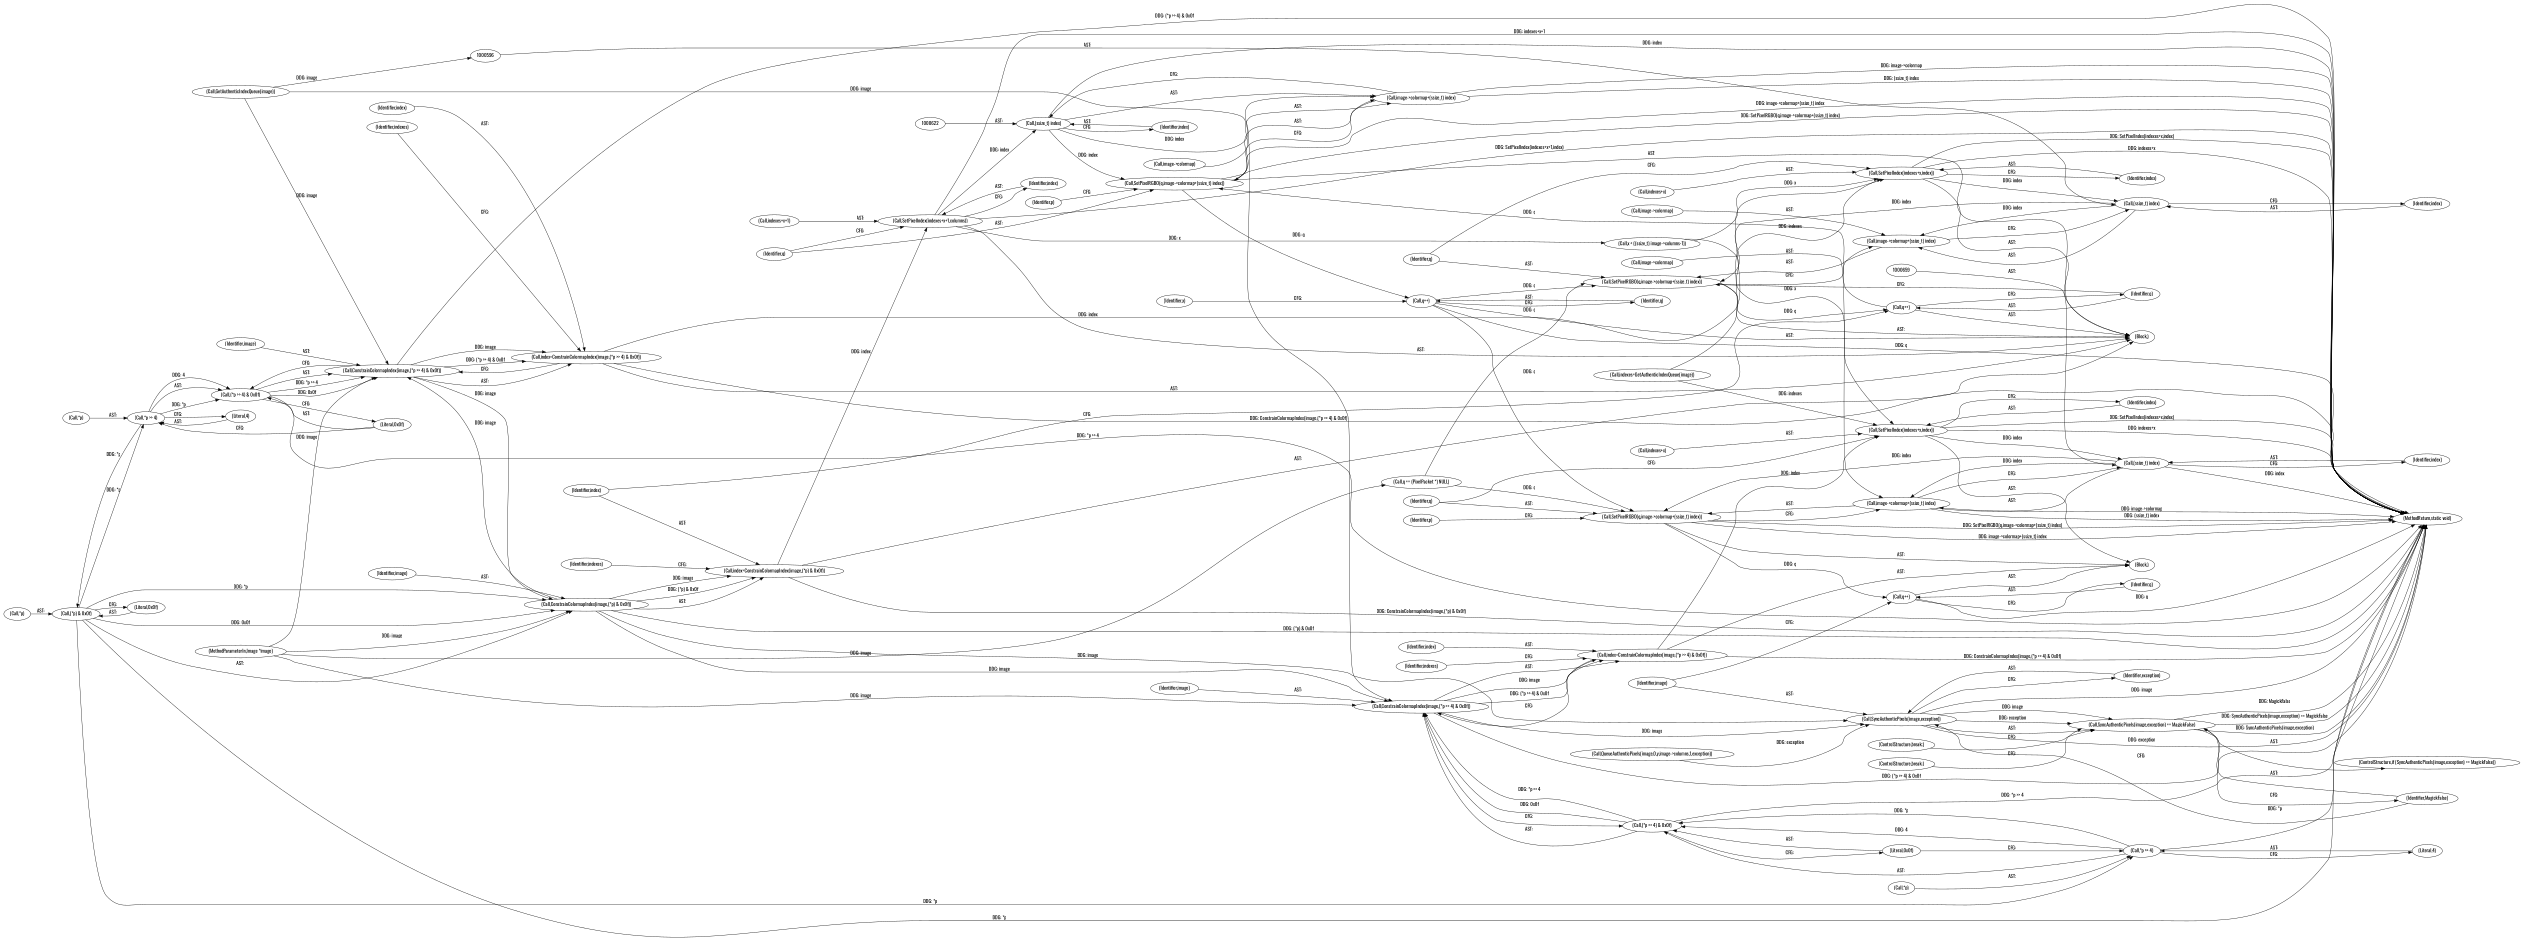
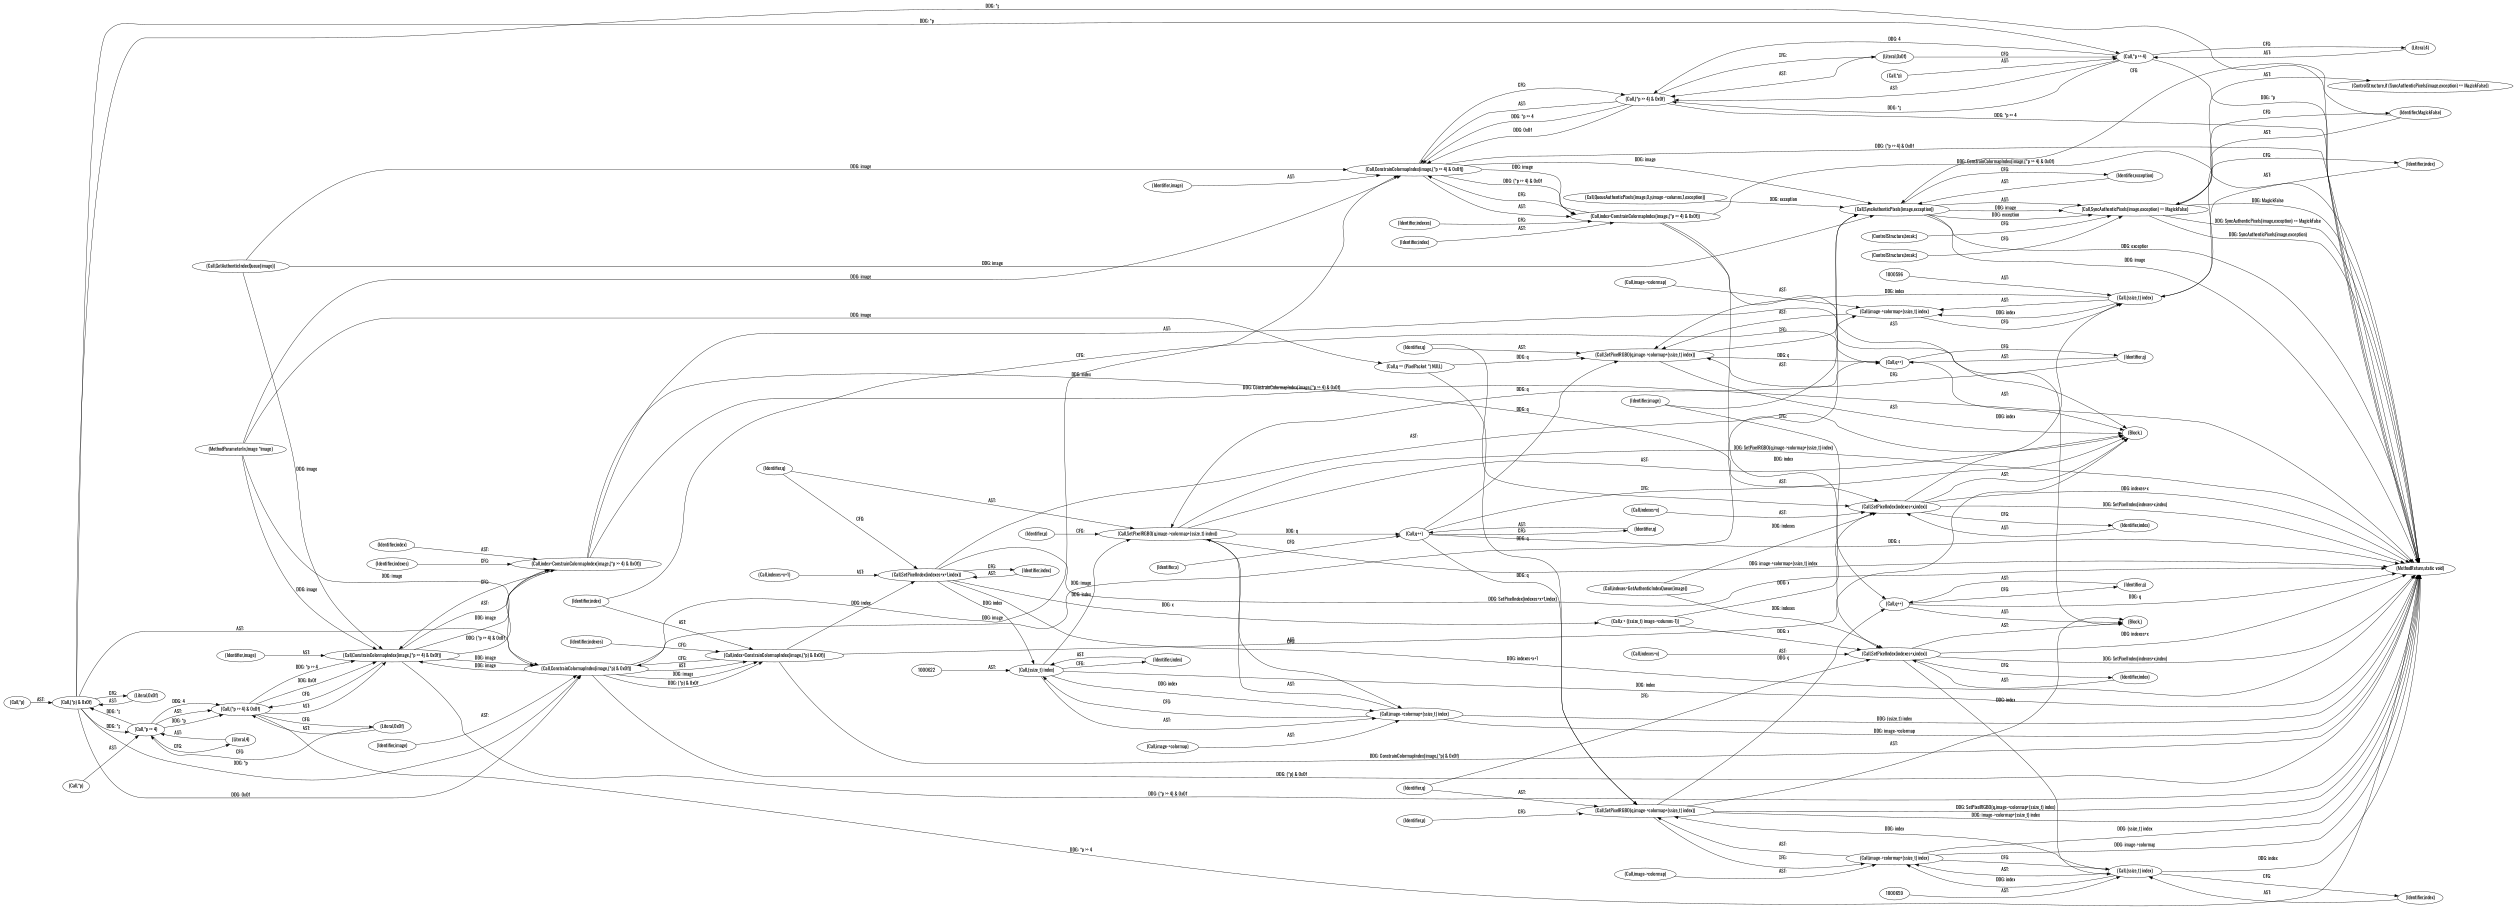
edge "(Call,GetAuthenticIndexQueue(image))" -> "1000596": now "(Call,GetAuthenticIndexQueue(image))" -> "(Call,SyncAuthenticPixels(image,exception))"
node "(Call,SetPixelIndex(indexes+x+1,columns))": label "(Call,SetPixelIndex(indexes+x+1,columns))" -> "(Call,SetPixelIndex(indexes+x+1,index))"
edge "(Call,index=ConstrainColormapIndex(image,(*p) & 0x0f))" -> "(Call,ConstrainColormapIndex(image,(*p) & 0x0f))": added, label "CFG:"
